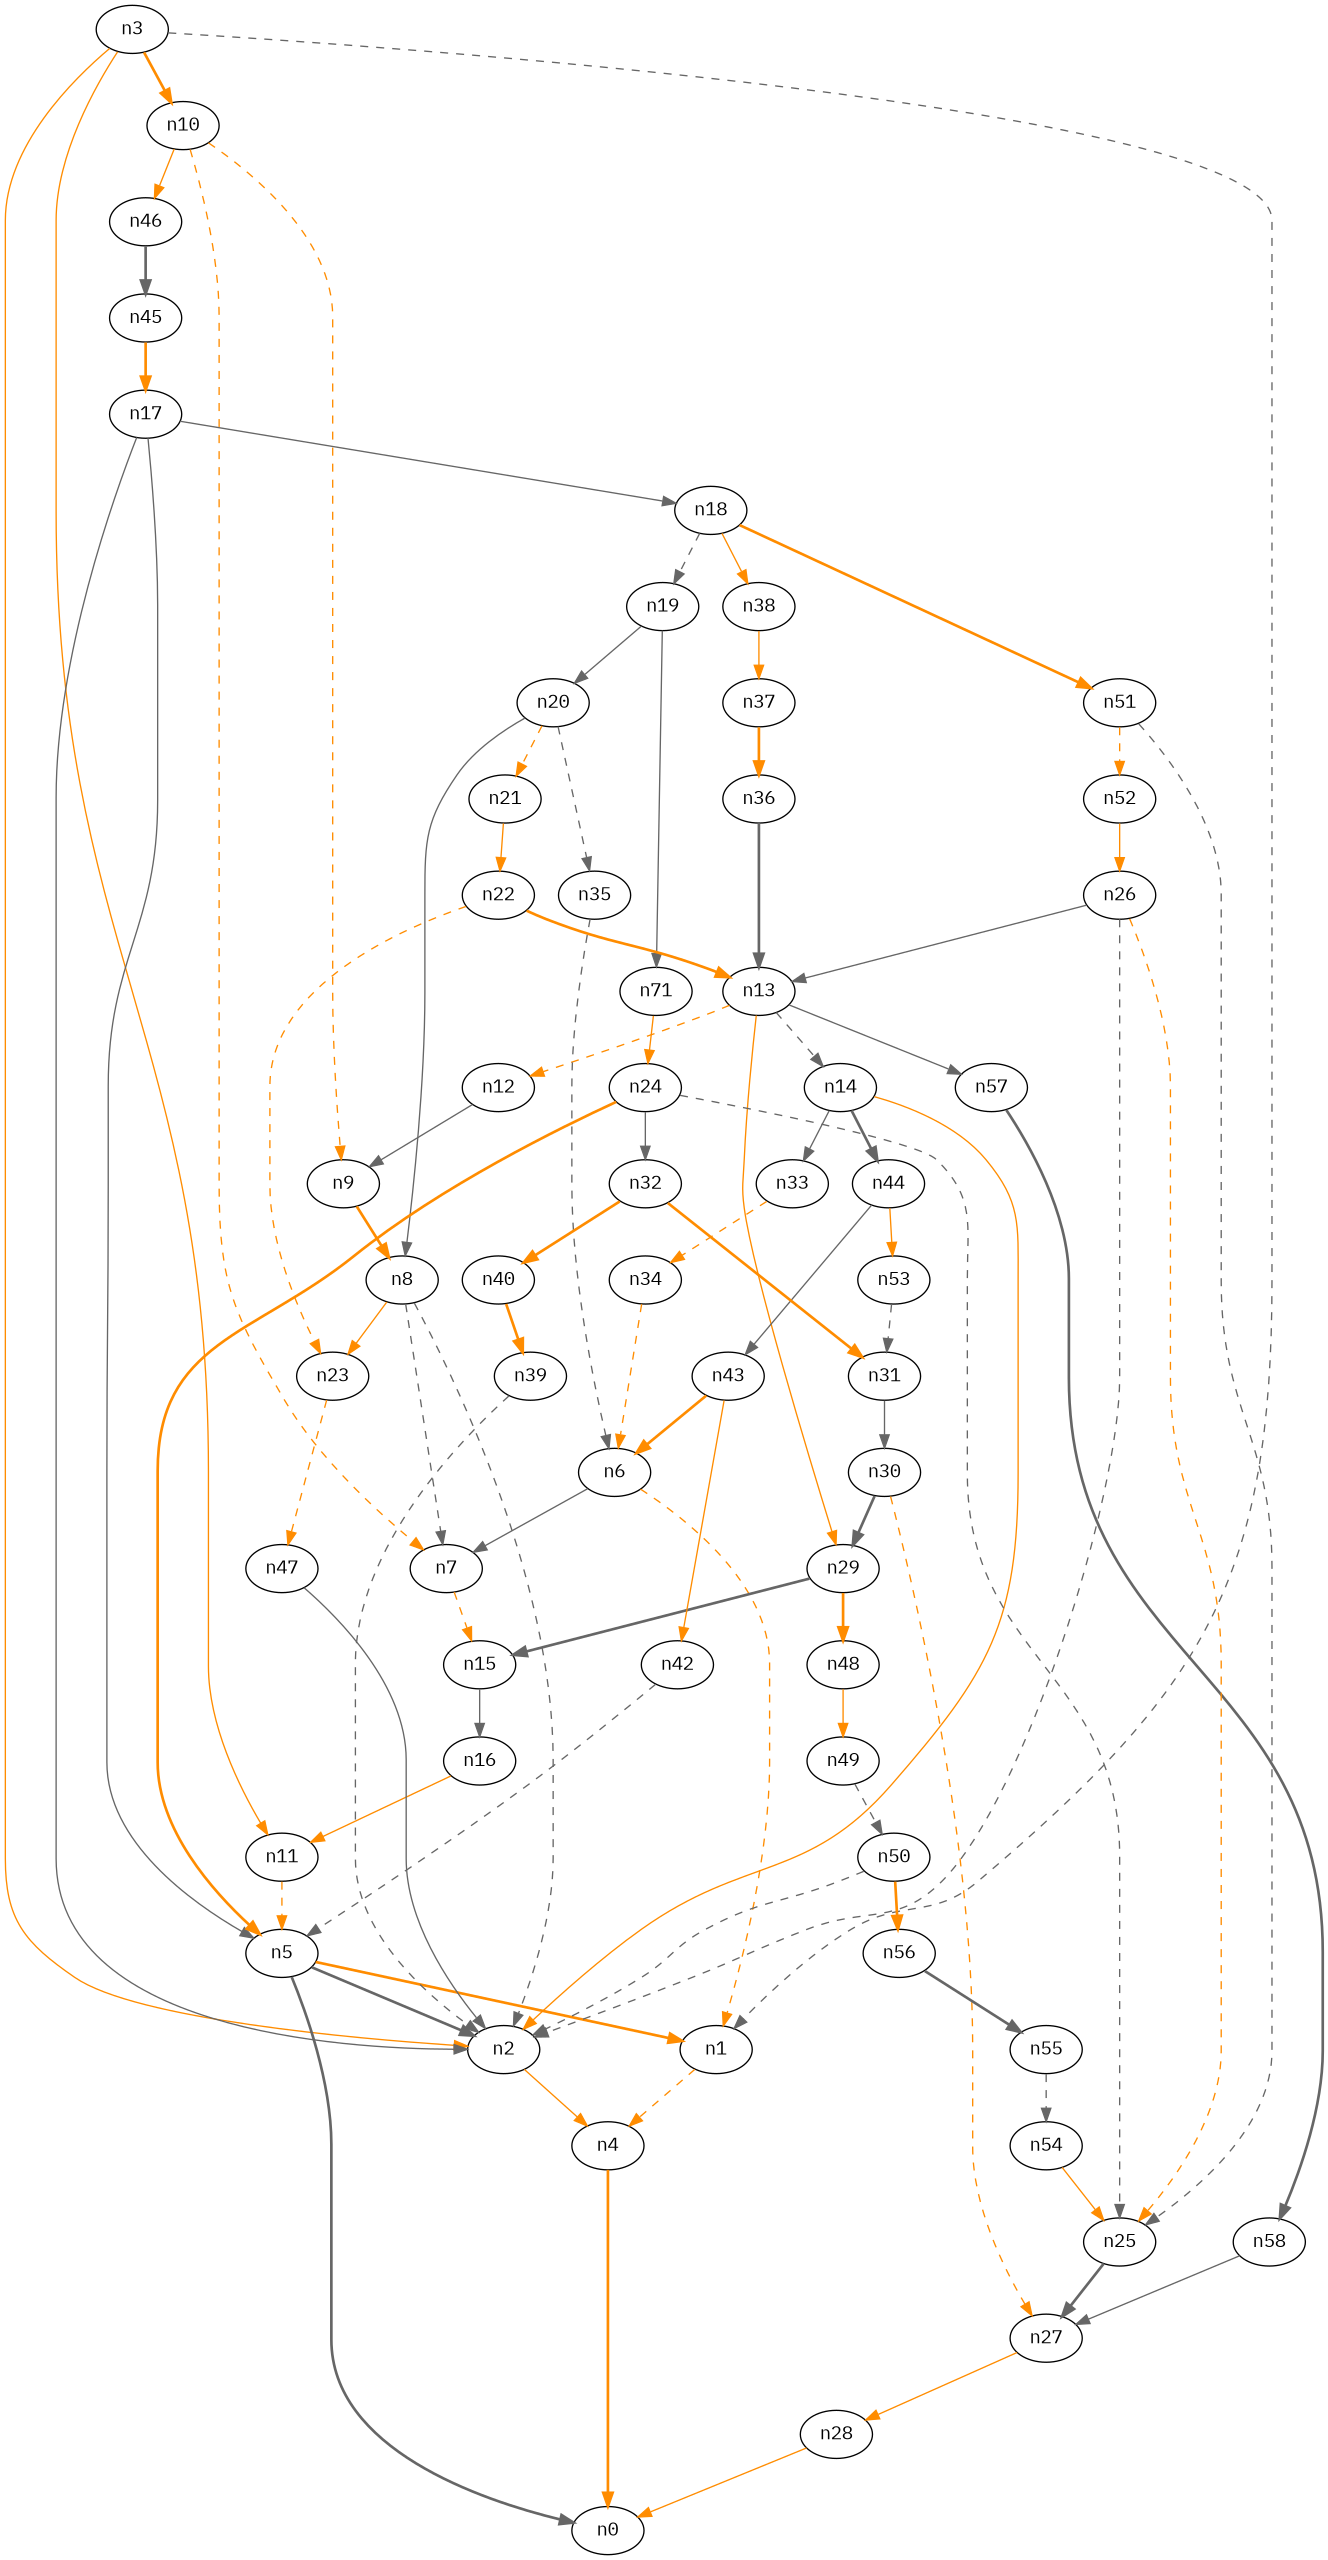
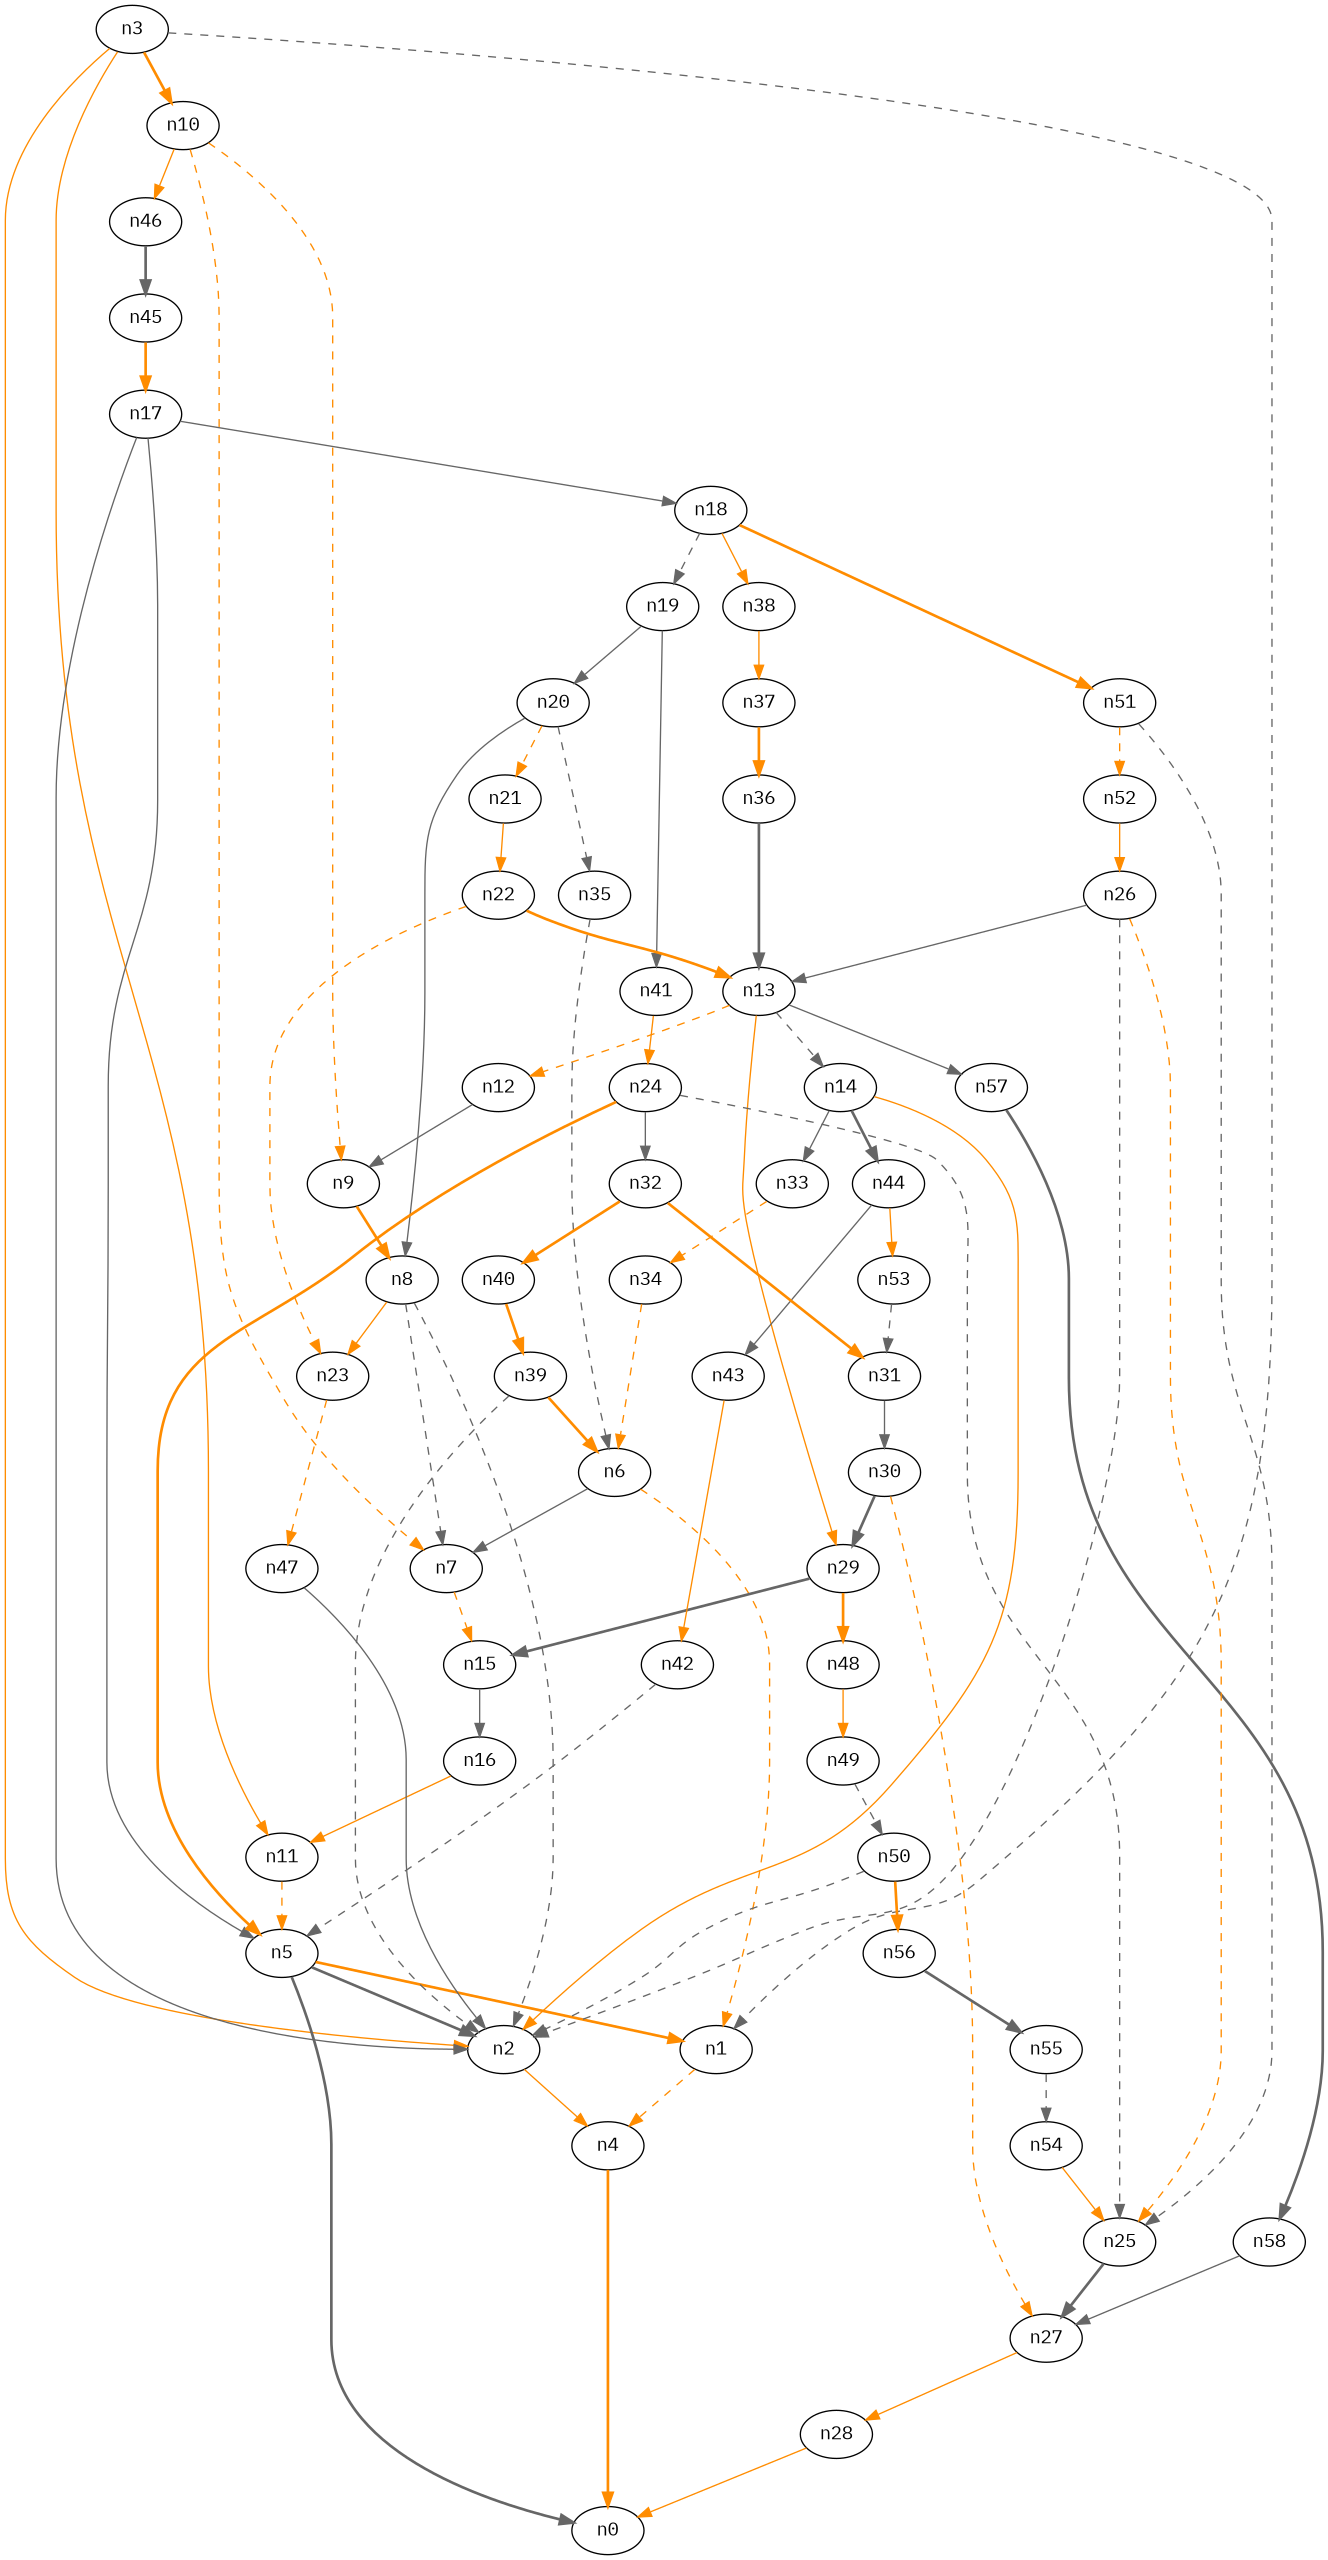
node "n71": label "n71" -> "n41"
edge "n43" -> "n6": now "n39" -> "n6"
